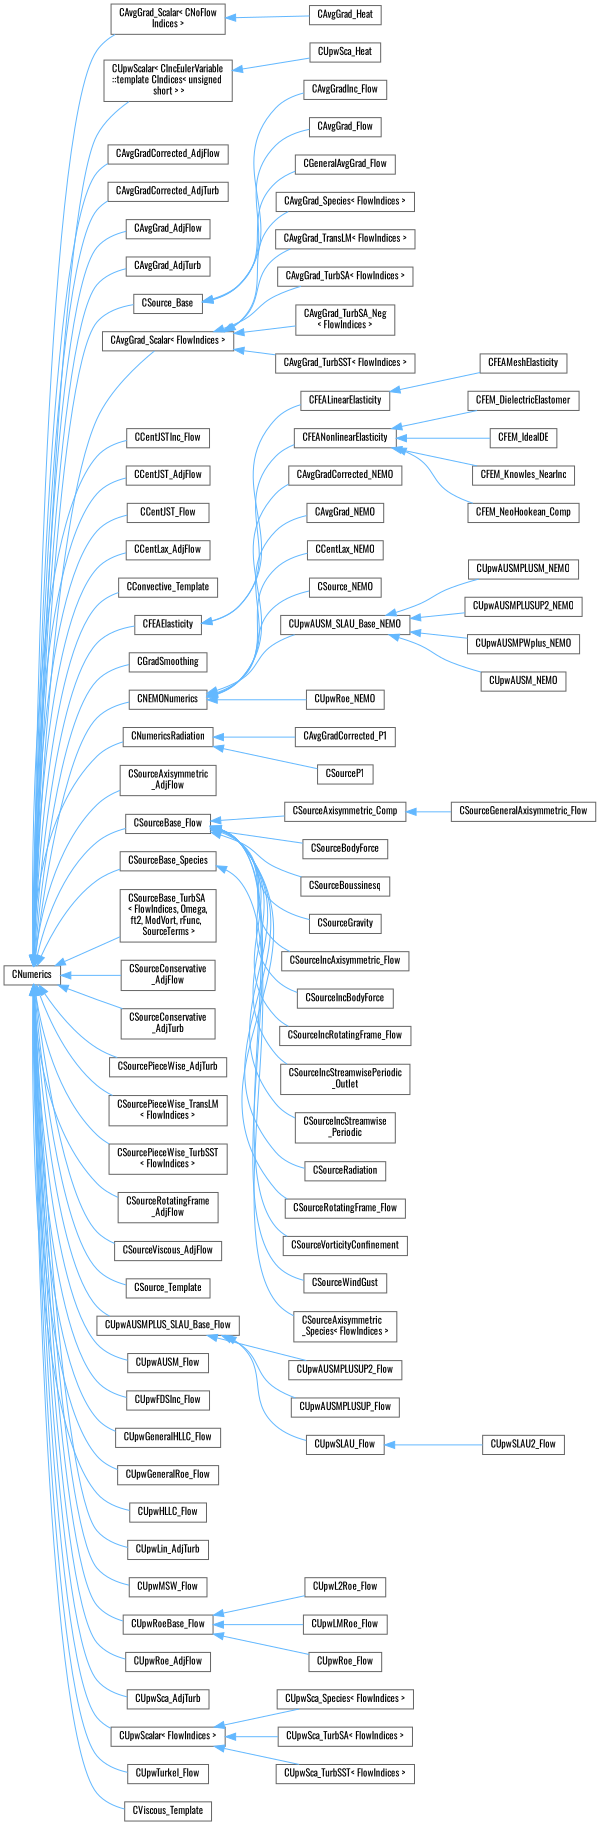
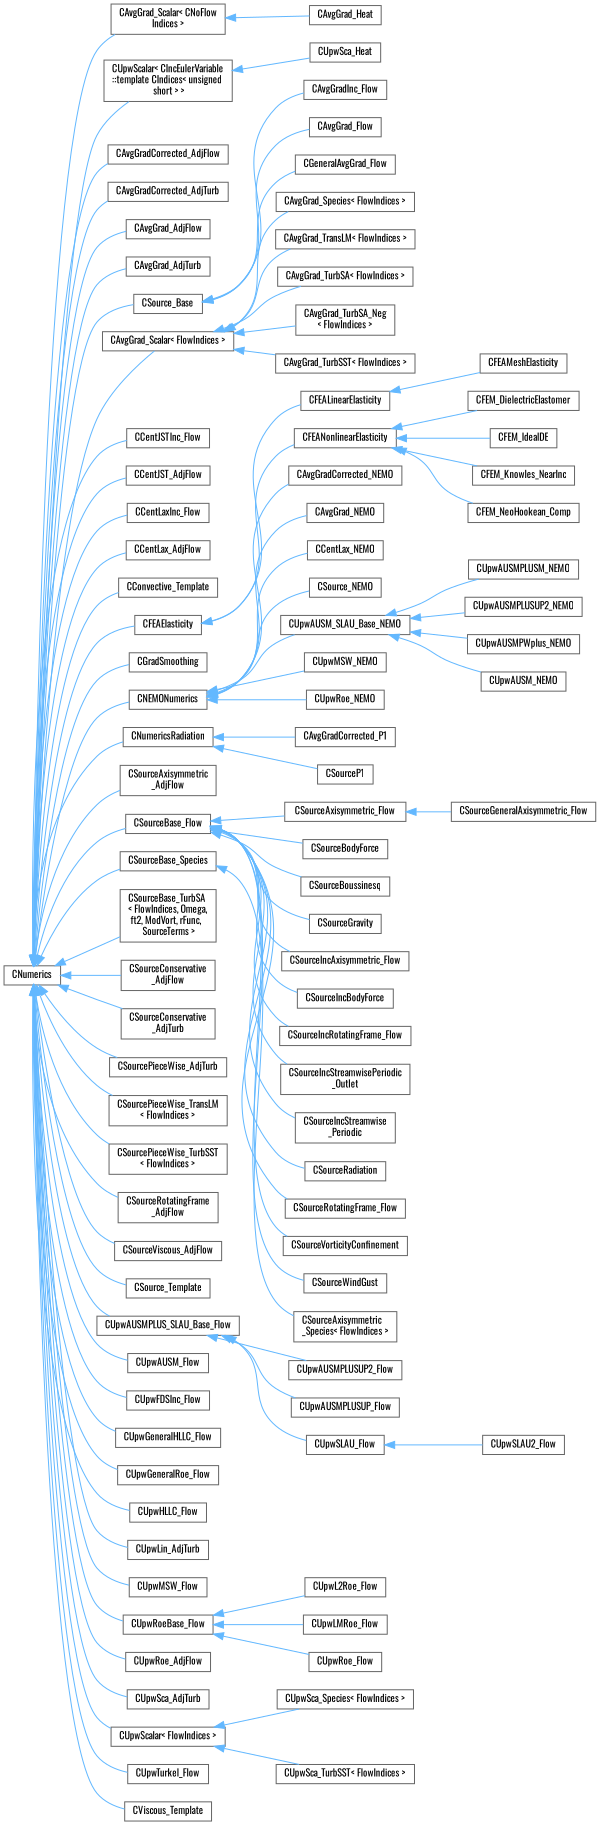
node "CCentJST_Flow": label "CCentJST_Flow" -> "CCentLaxInc_Flow"
node "CUpwMSW_NEMO": added
node "CSourceAxisymmetric_Comp": label "CSourceAxisymmetric_Comp" -> "CSourceAxisymmetric_Flow"
node "CUpwSca_TurbSA< FlowIndices >": removed
